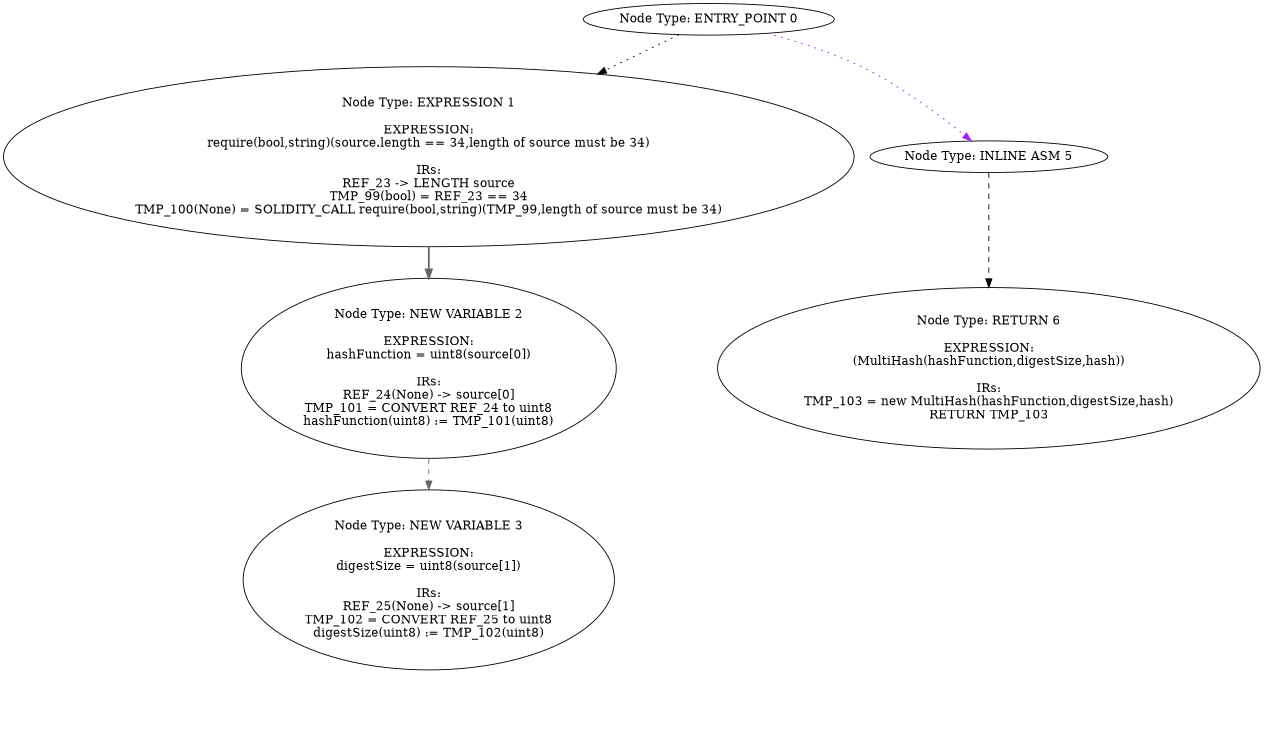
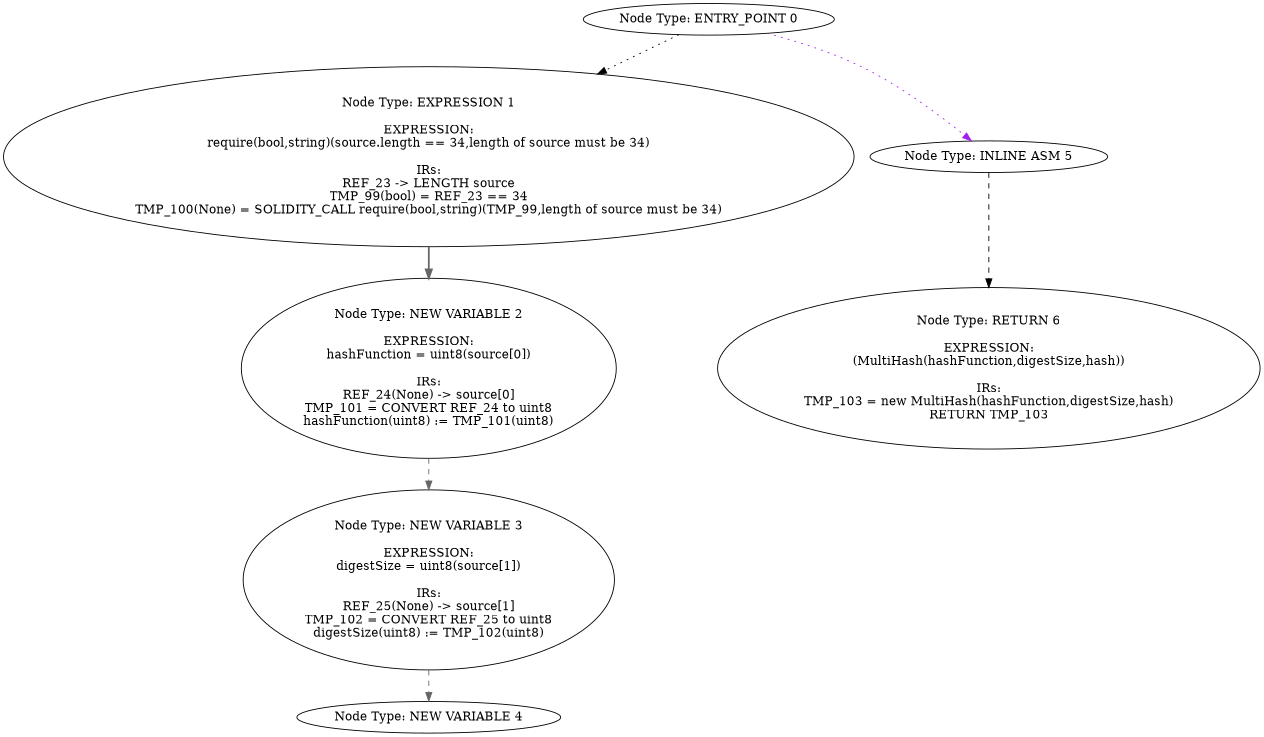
node "Node Type: NEW VARIABLE 4": added
